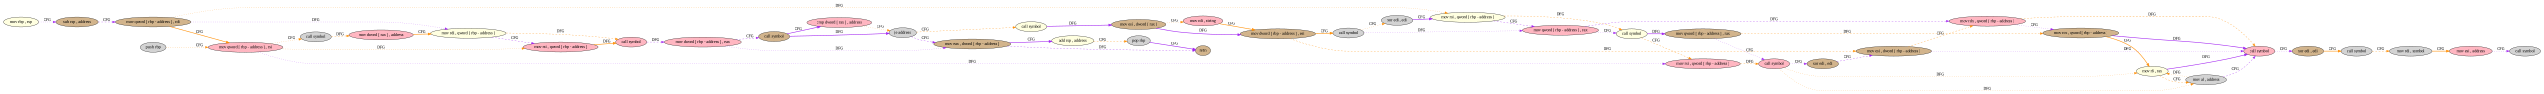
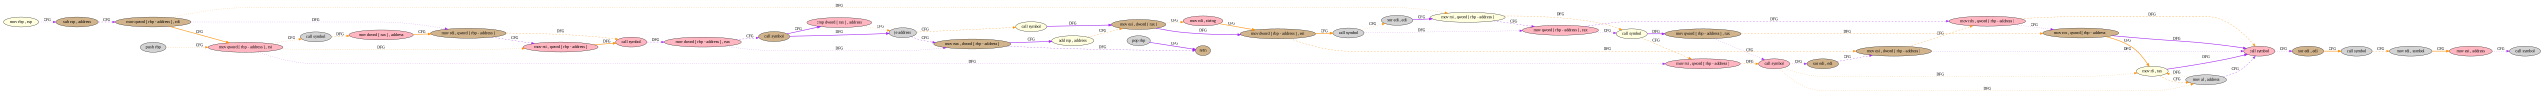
node "mov rdi , qword [ rbp - address ]": fillcolor lightyellow -> tan
edge "add rsp , address" -> "pop rbp": now "add rsp , address" -> "mov esi , dword [ rax ]"
